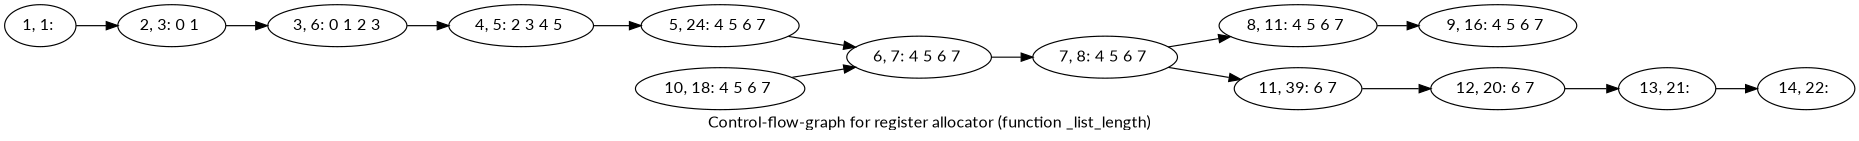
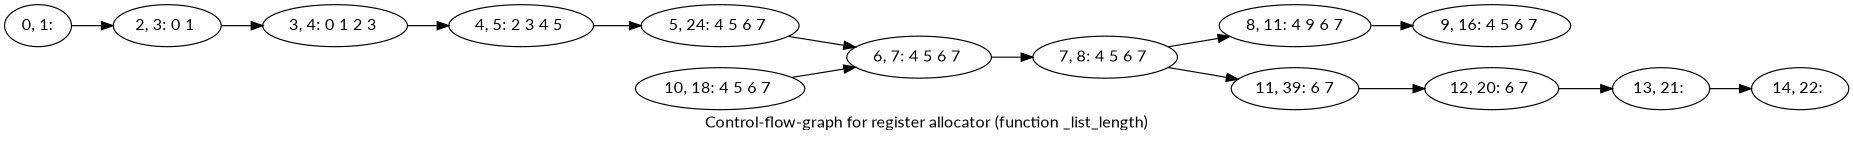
node "1, 1:": label "1, 1:" -> "0, 1:"
node "3, 6: 0 1 2 3": label "3, 6: 0 1 2 3" -> "3, 4: 0 1 2 3"
node "8, 11: 4 5 6 7": label "8, 11: 4 5 6 7" -> "8, 11: 4 9 6 7"
